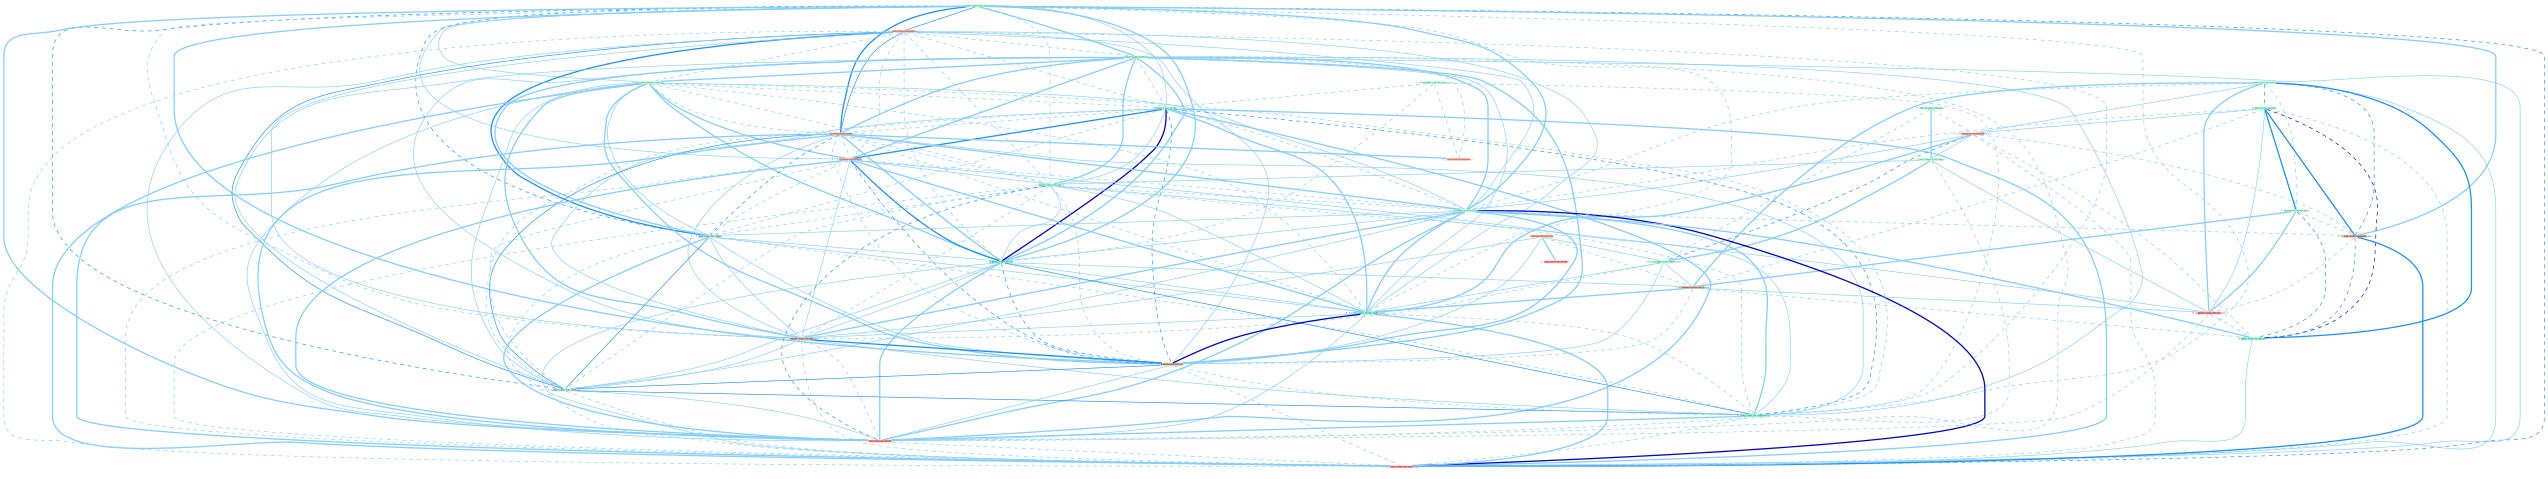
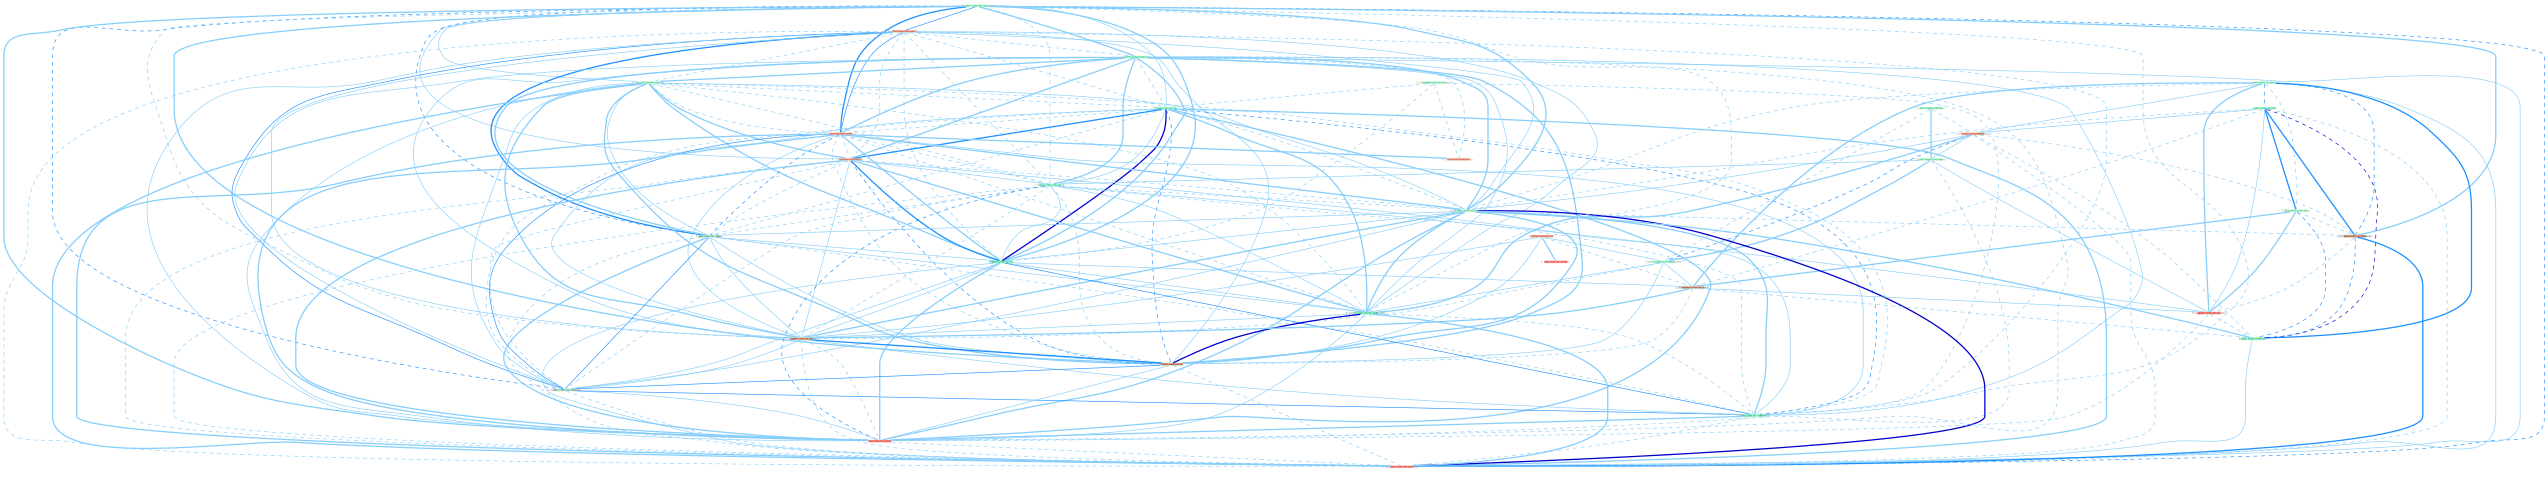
node "1_lower_role_in_yearnum": label "1_lower_role_in_yearnum" -> "1_portrai_role_in_yearnum"
edge "1_entitynam_role_of_court" -- "0_receiv_rate_from_entitynam": now "1_entitynam_role_of_court" -- "1_compar_rate_of_group"
edge "0_push_rate_to_%" -- "1_had_rate_of_%": removed
edge "1_had_rate_of_%" -- "0_nudg_rate_to_othernum": removed
